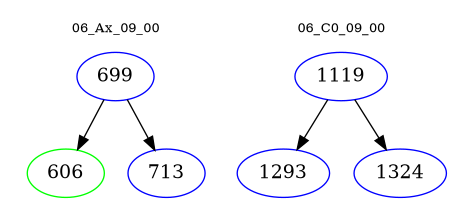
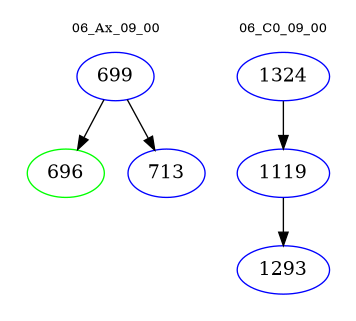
edge "1119" -> "1324": reversed
node "606": label "606" -> "696"
